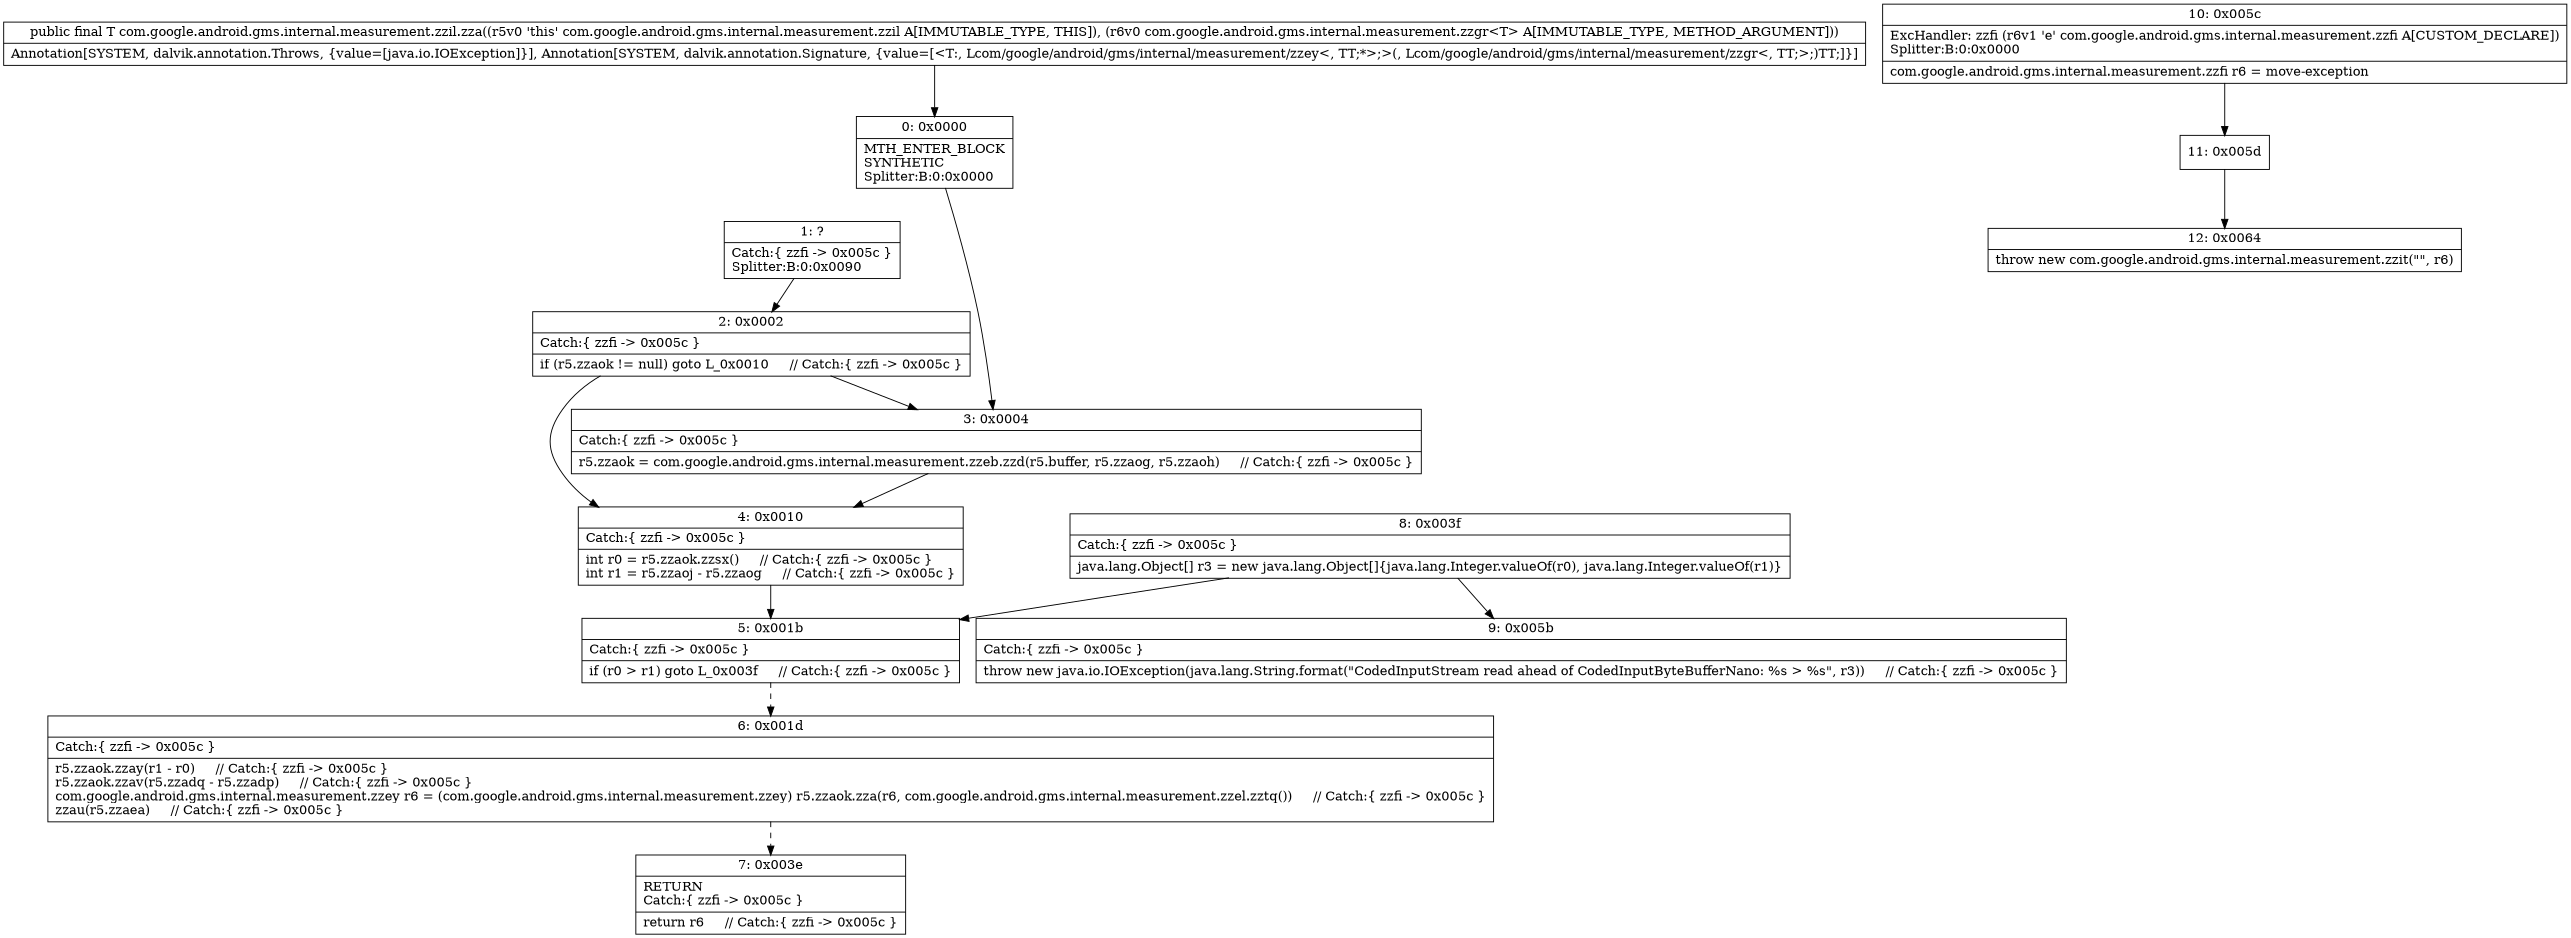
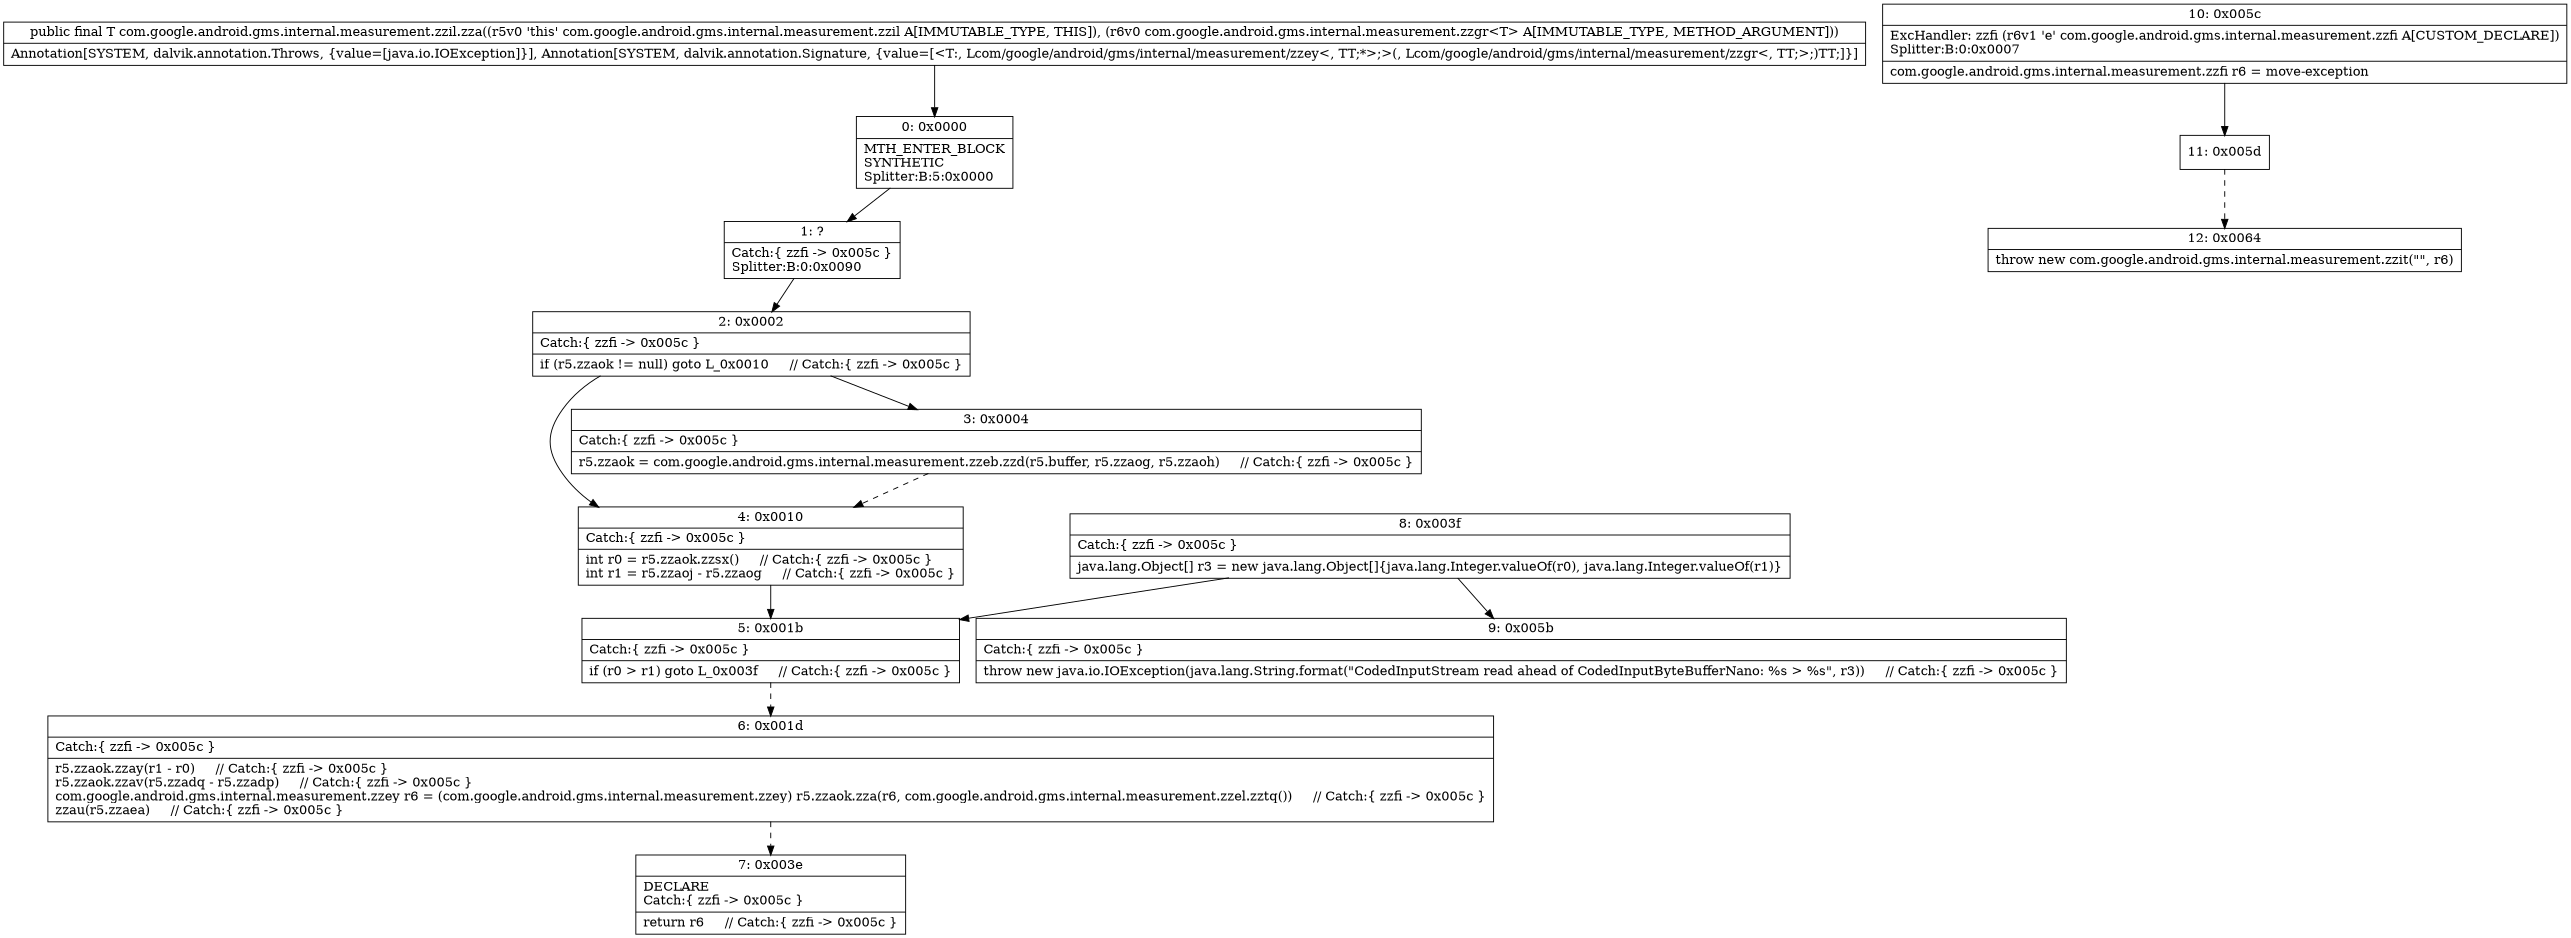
node "10: 0x005c": text "Splitter:B:0:0x0000" -> "Splitter:B:0:0x0007"
node "0: 0x0000": text "Splitter:B:0:0x0000" -> "Splitter:B:5:0x0000"
edge "11: 0x005d" -> "12: 0x0064": style solid -> dashed
edge "0: 0x0000" -> "3: 0x0004": now "0: 0x0000" -> "1: ?"
edge "3: 0x0004" -> "4: 0x0010": style solid -> dashed
node "7: 0x003e": text "RETURN" -> "DECLARE"
